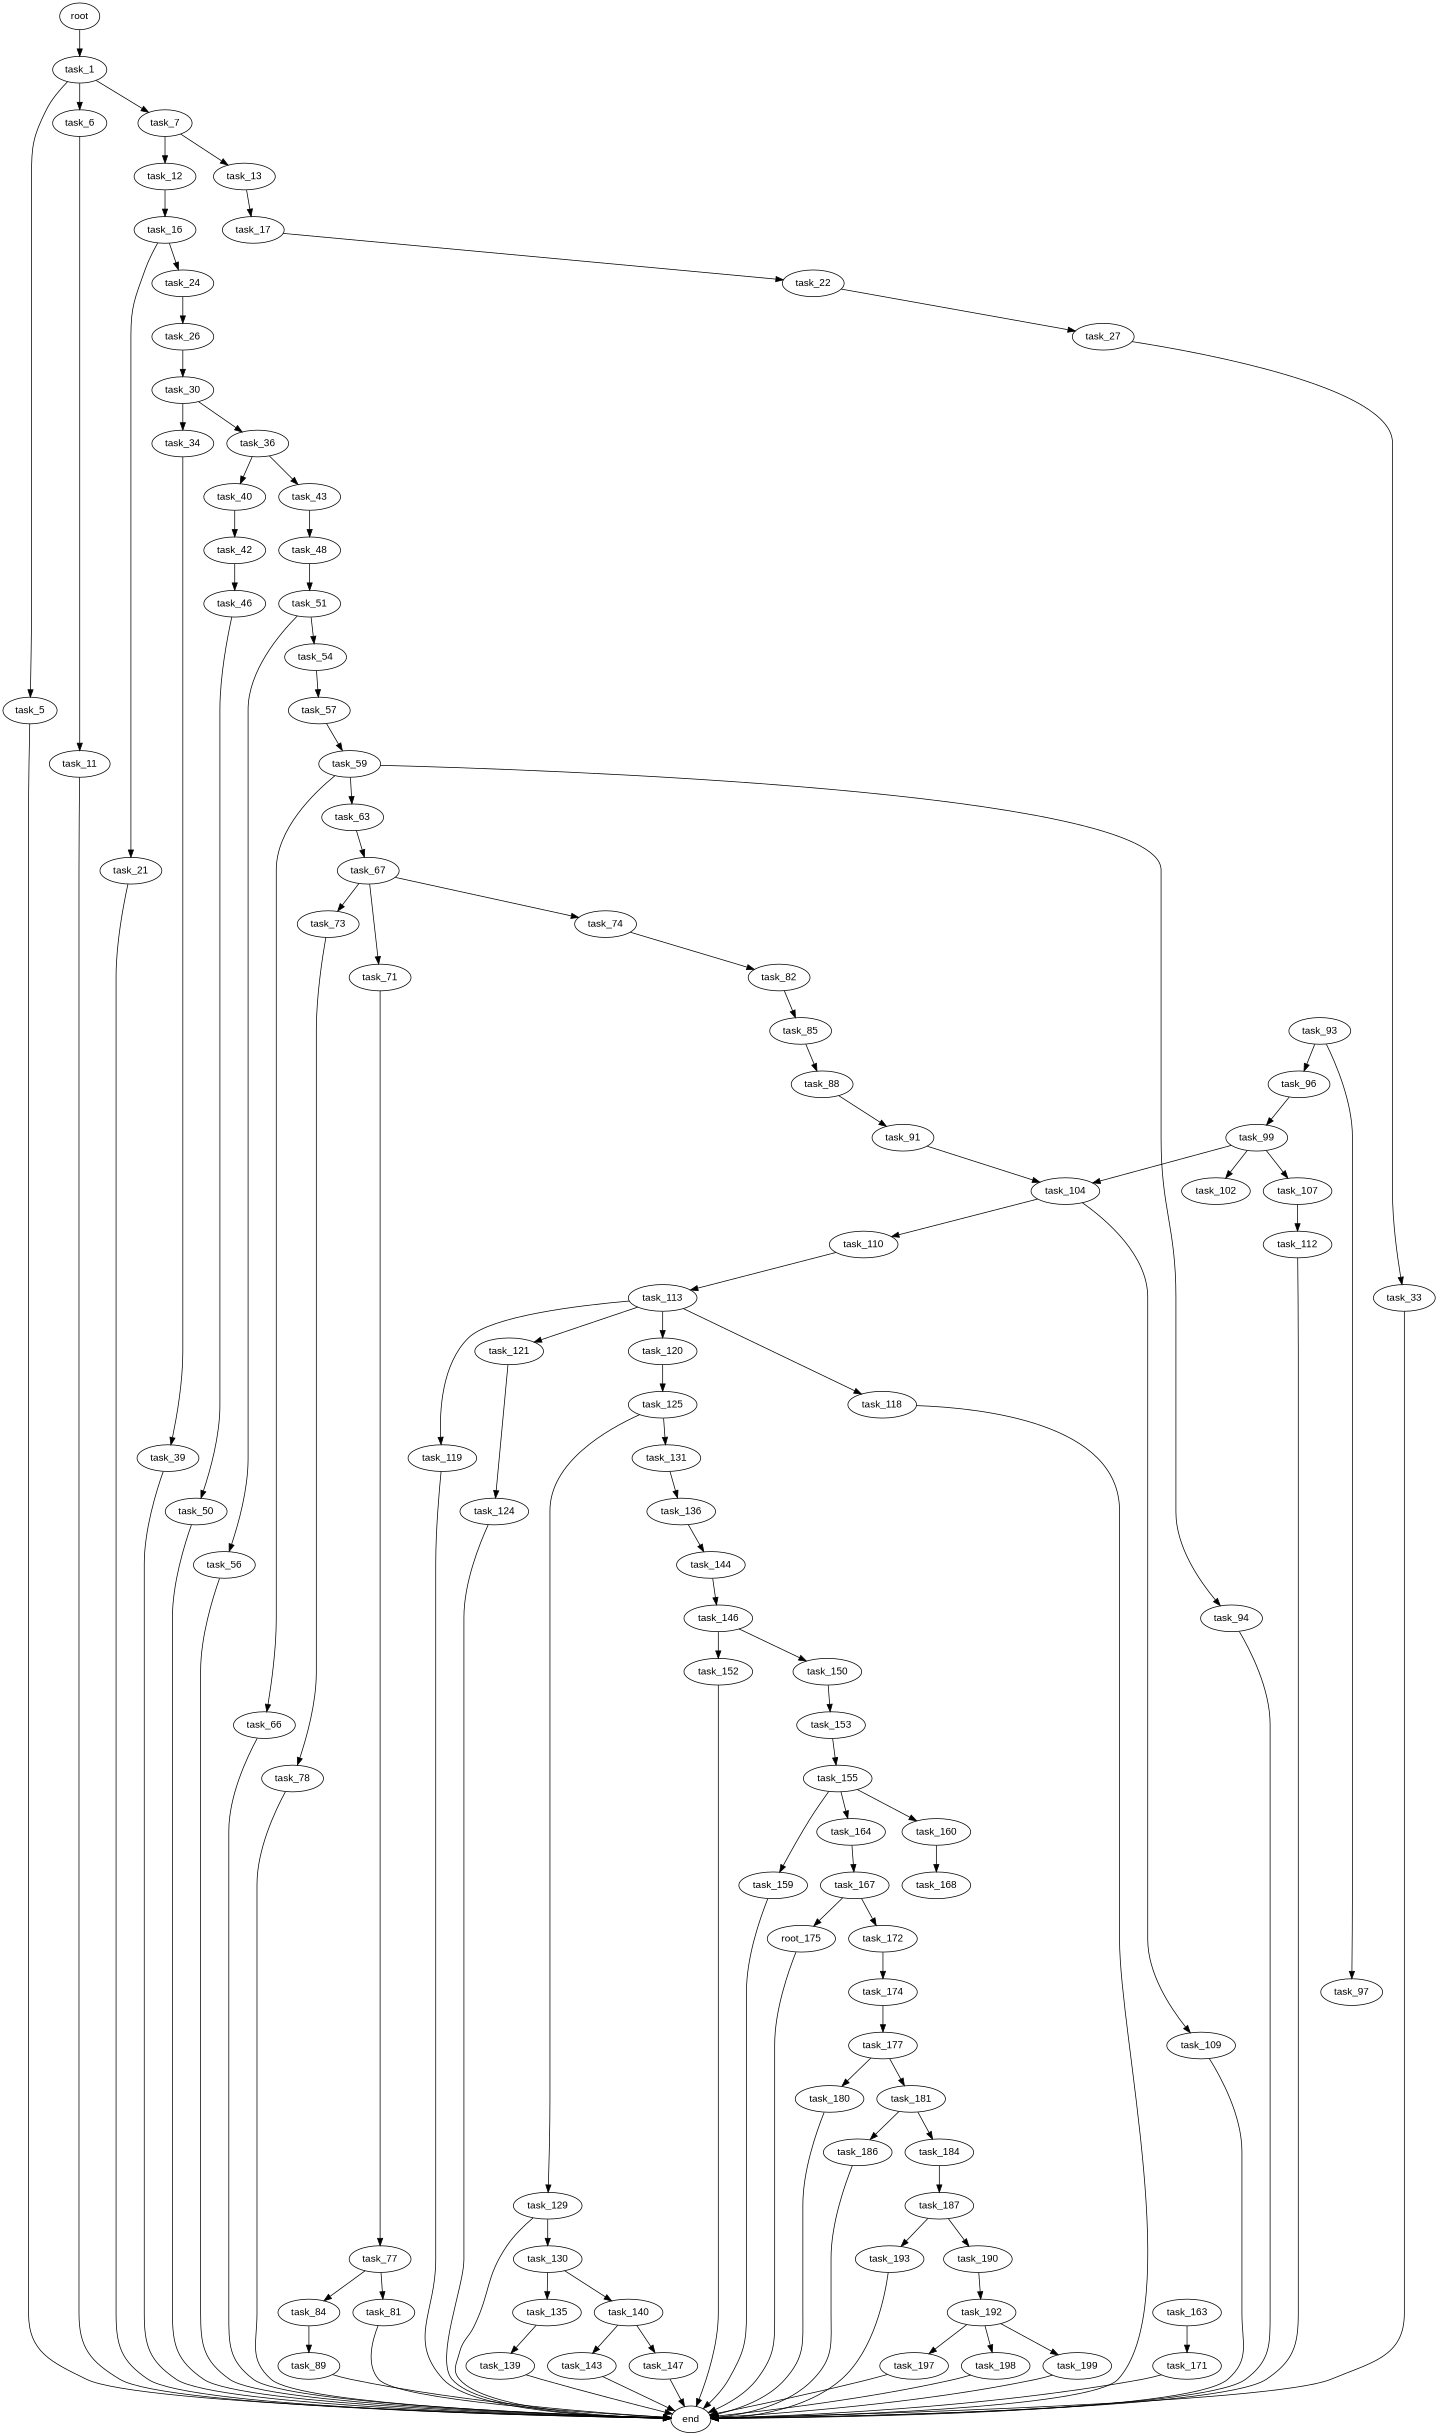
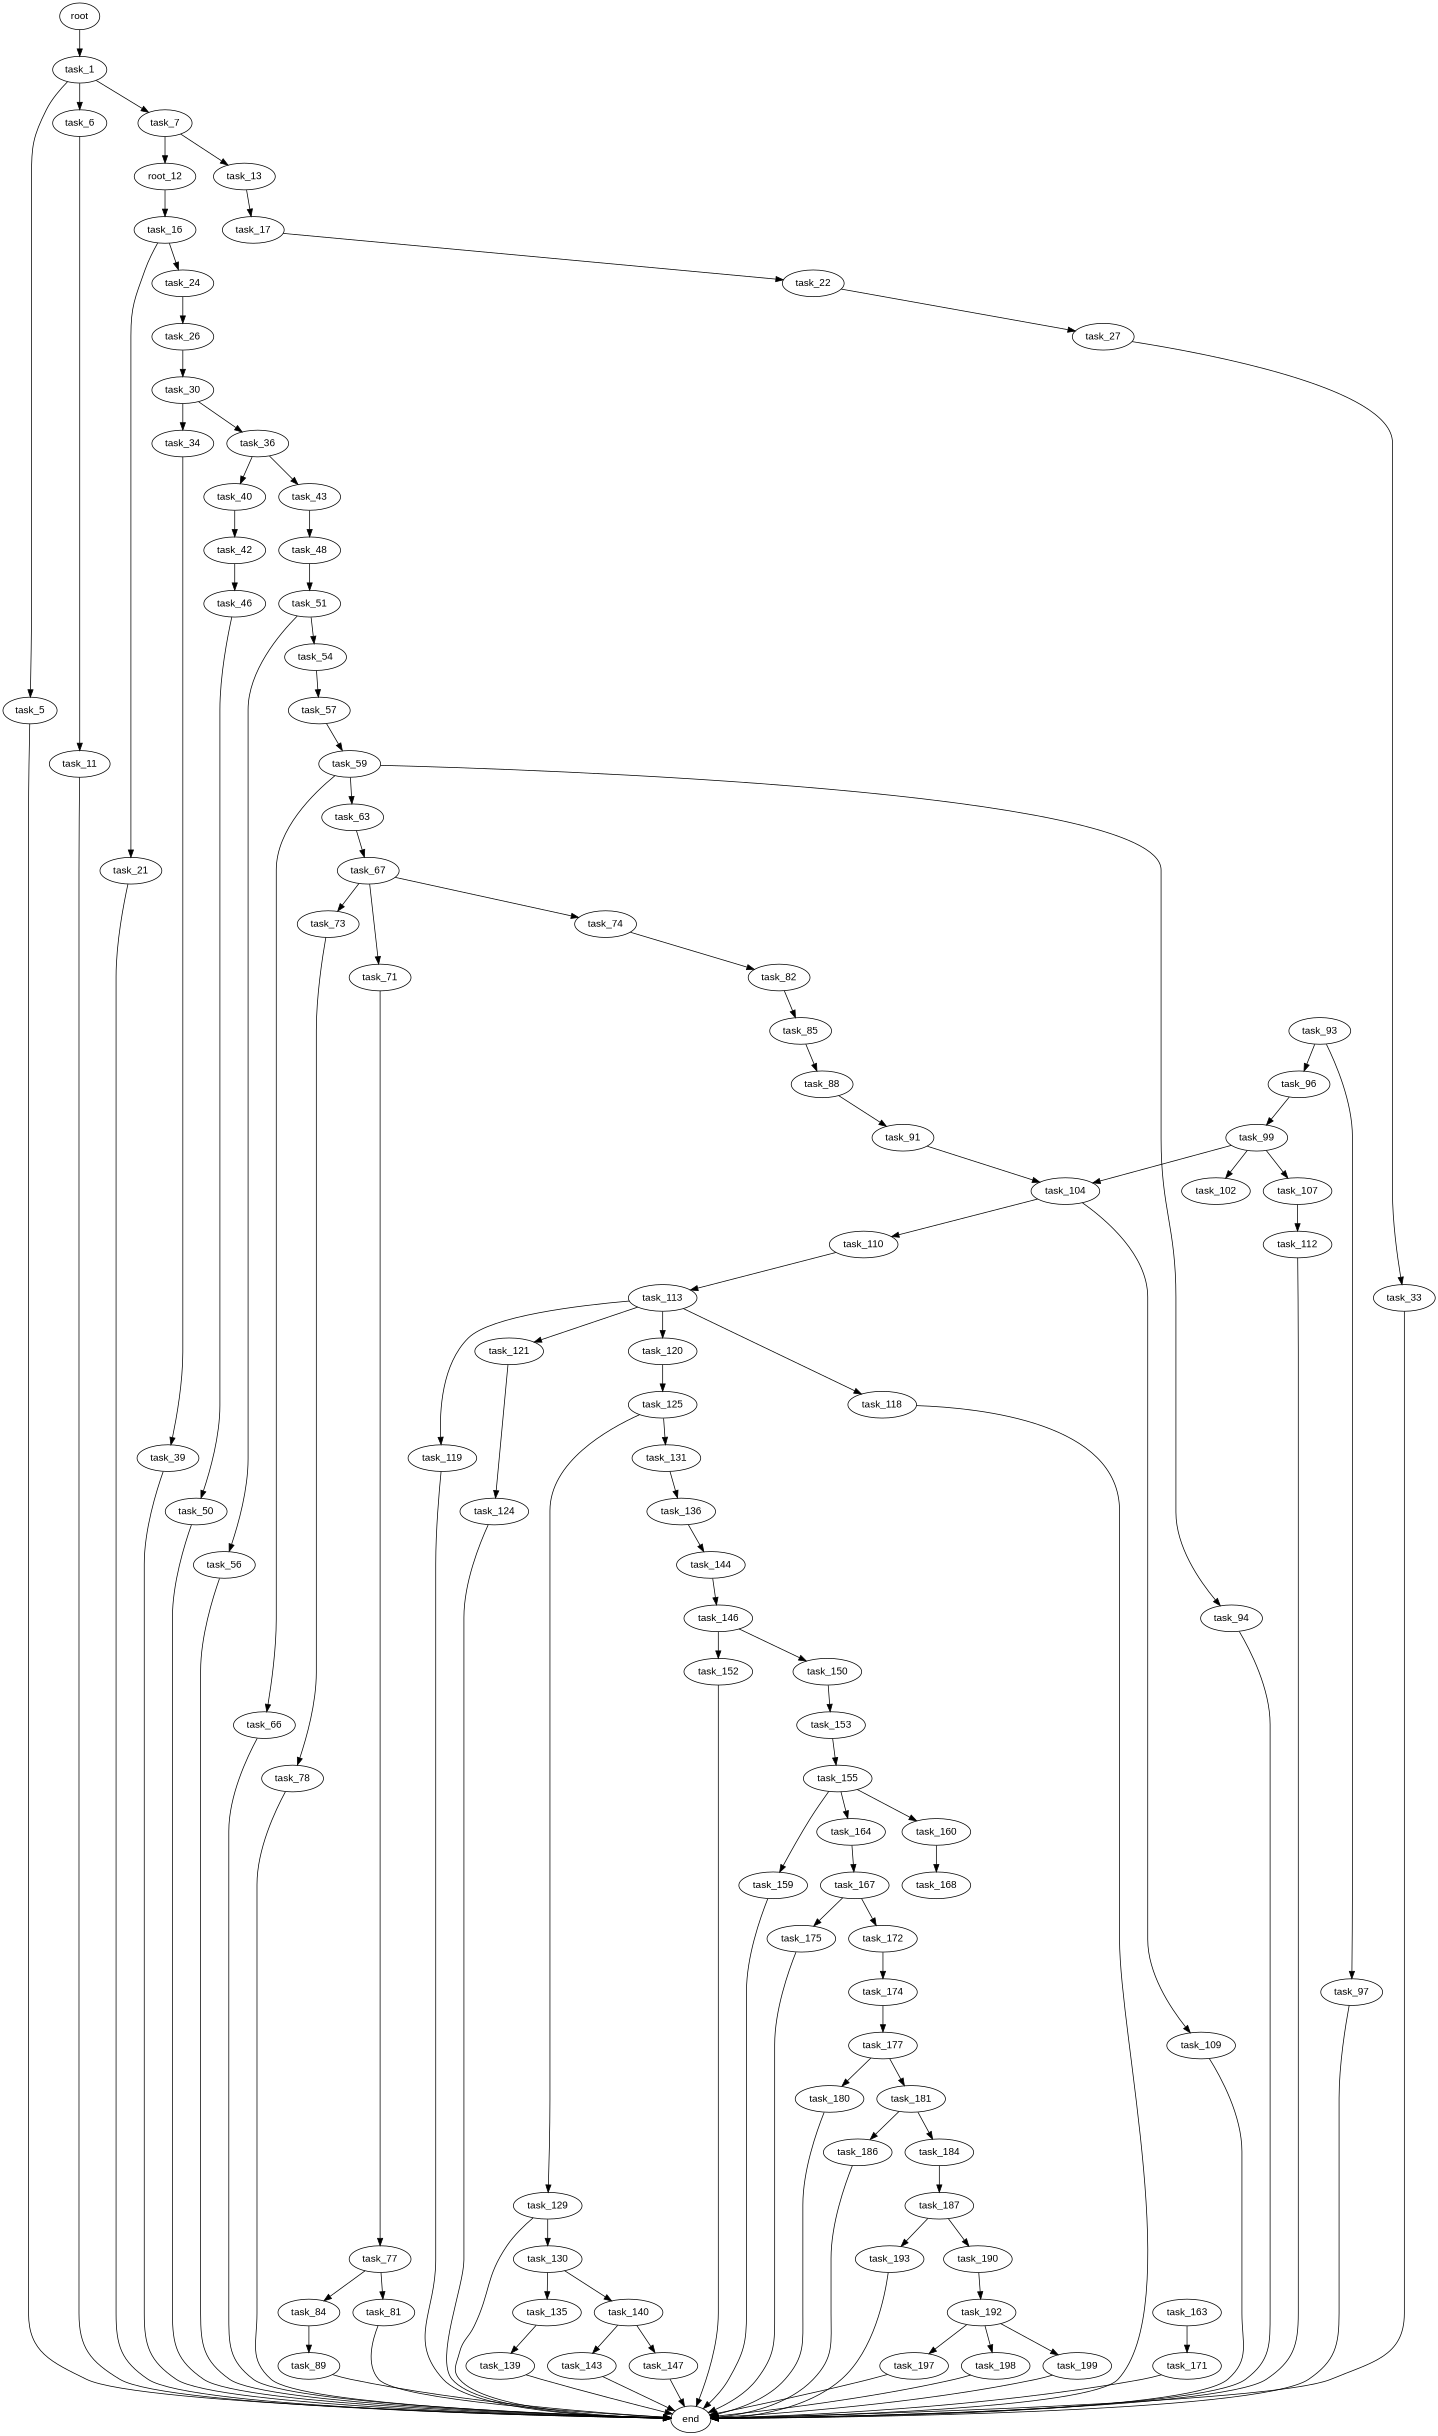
node "task_12": label "task_12" -> "root_12"
node "root_175": label "root_175" -> "task_175"
edge "task_97" -> "end": added
